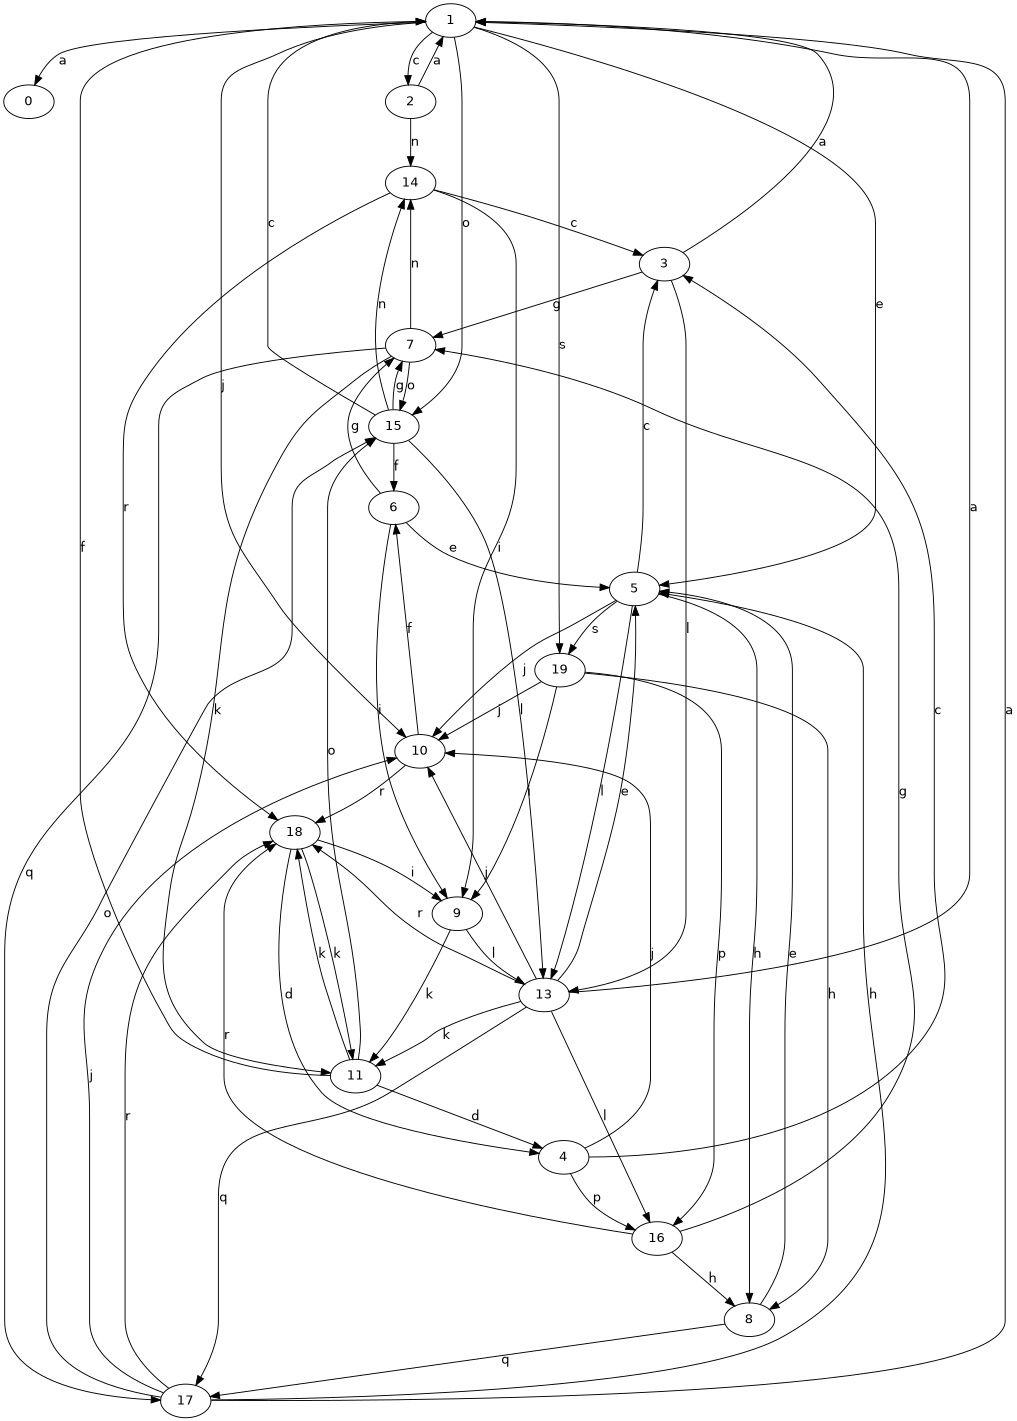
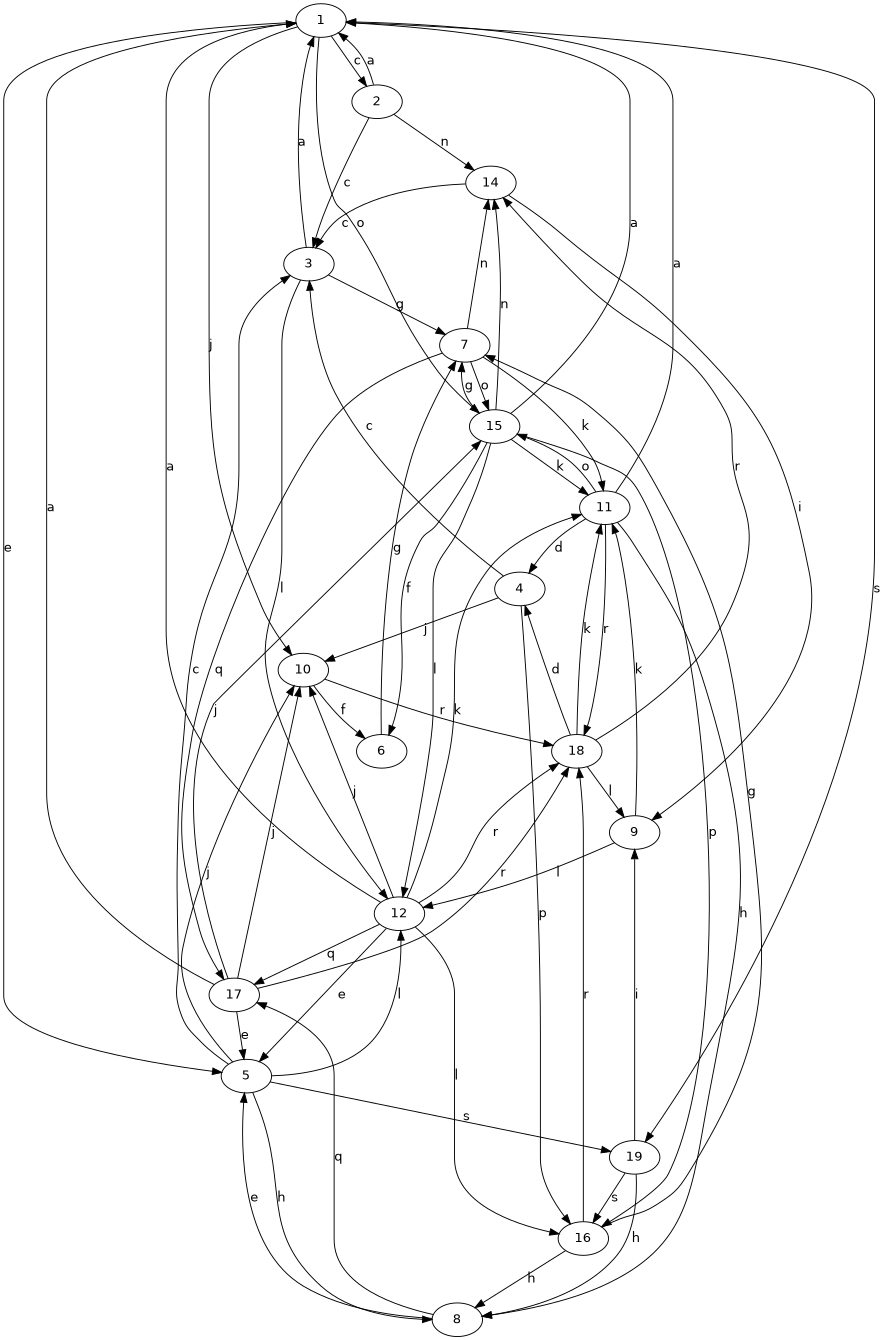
node "0": removed
edge "2" -> "3": added, label "c"
edge "15" -> "1": label "c" -> "a"
edge "15" -> "11": added, label "k"
edge "14" -> "18": reversed
edge "11" -> "1": label "f" -> "a"
edge "6" -> "5": removed, label "e"
edge "19" -> "10": removed, label "j"
edge "6" -> "9": removed, label "i"
edge "15" -> "16": added, label "p"
edge "18" -> "9": label "i" -> "l"
edge "17" -> "15": label "o" -> "j"
edge "11" -> "18": label "k" -> "r"
edge "19" -> "16": label "p" -> "s"
edge "11" -> "8": added, label "h"
node "13": label "13" -> "12"
edge "17" -> "5": label "h" -> "e"
